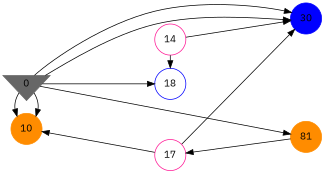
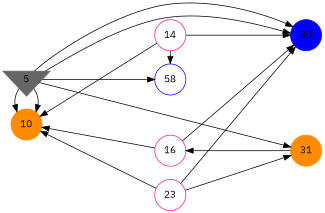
edge "14" -> "10": added
node "0": label "0" -> "5"
node "18": label "18" -> "58"
node "81": label "81" -> "31"
node "17": label "17" -> "16"
node "23": added
